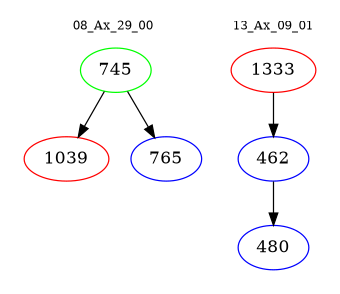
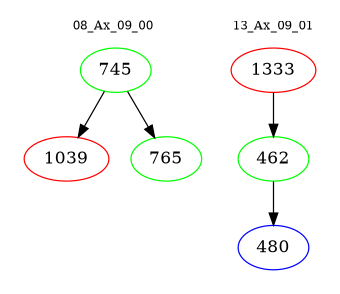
cluster "08_Ax_29_00": label "08_Ax_29_00" -> "08_Ax_09_00"
node "765": color blue -> green
node "462": color blue -> green
